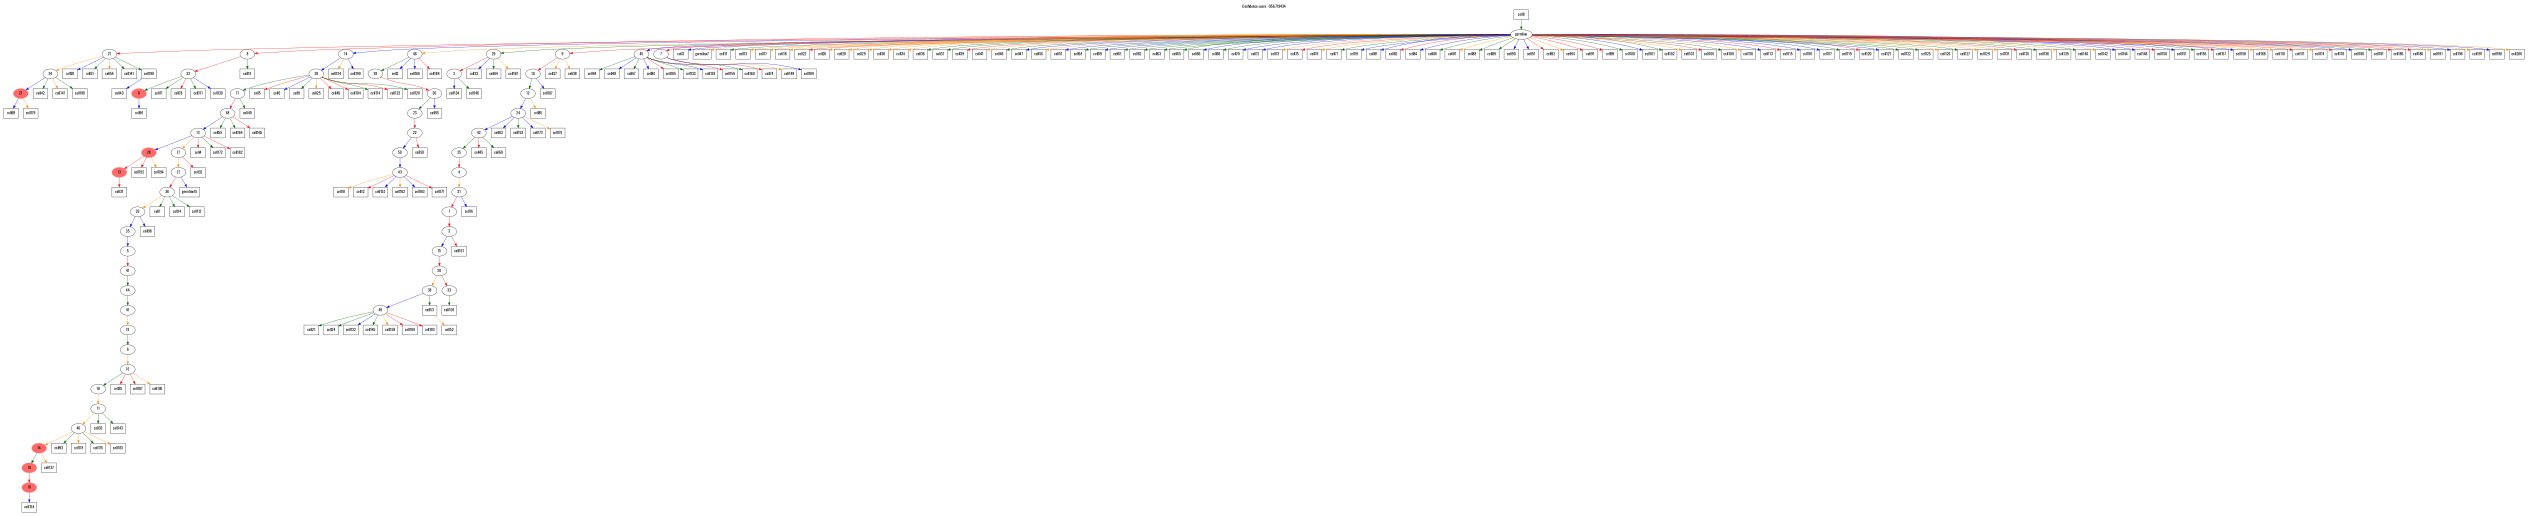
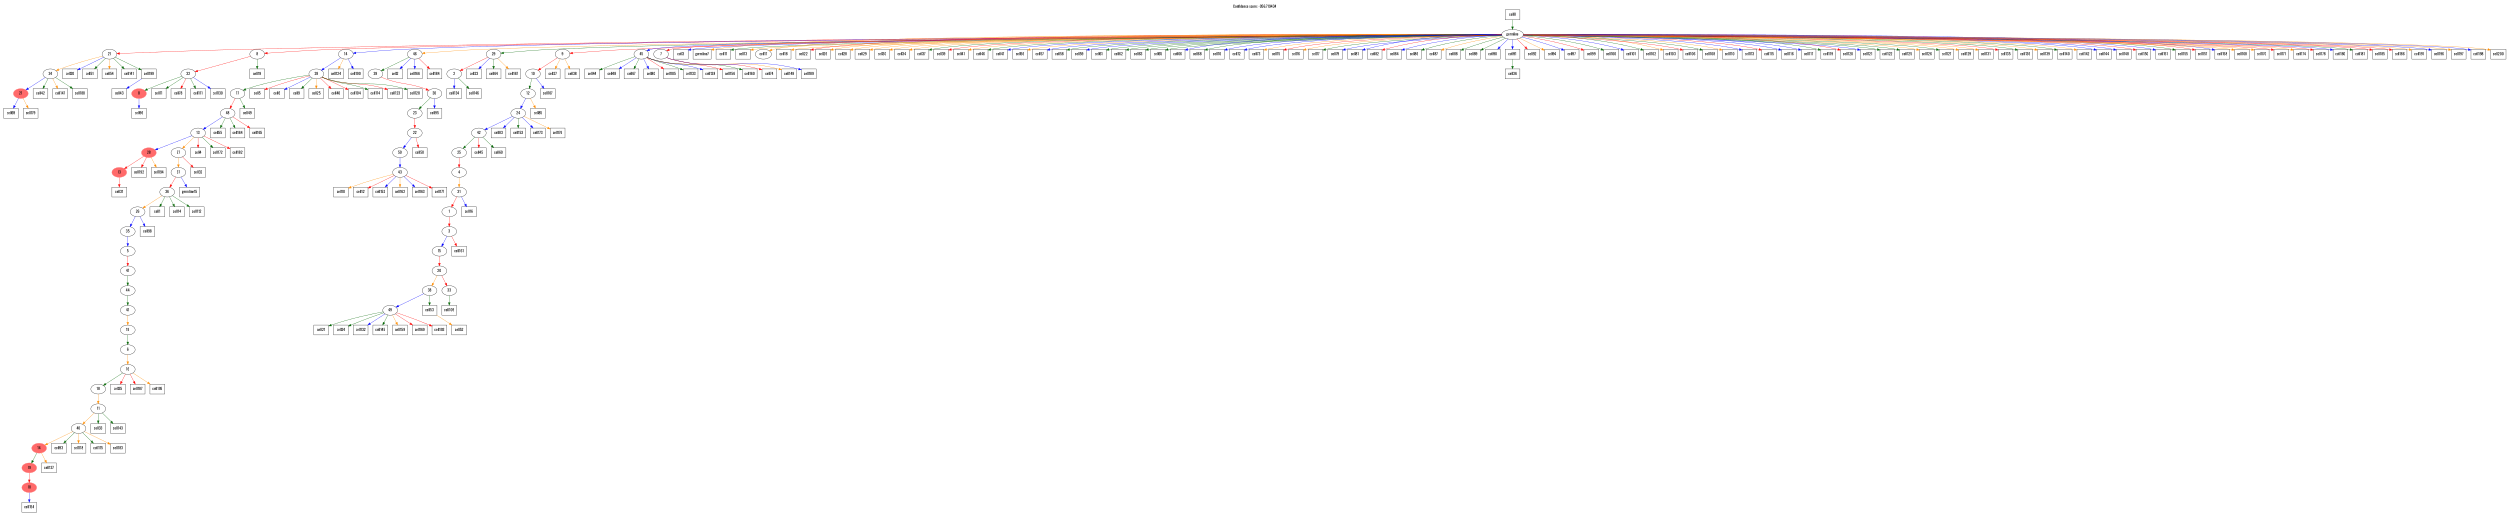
edge "germline" -> "cell36": now "cell91" -> "cell36"
edge "germline" -> "cell97": color red -> blue
node "cell17": shape box -> ellipse
